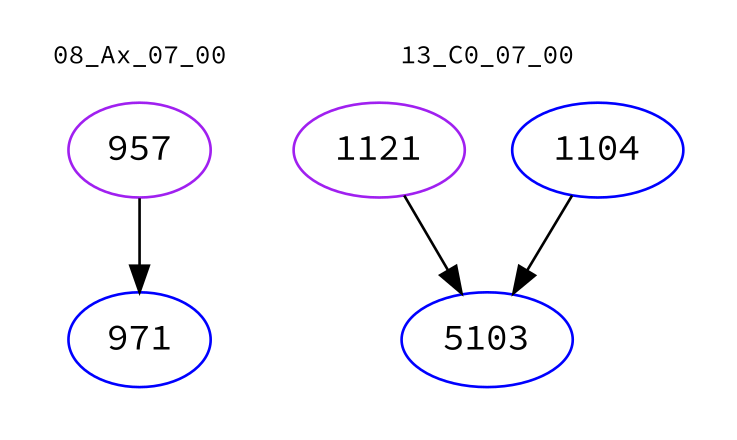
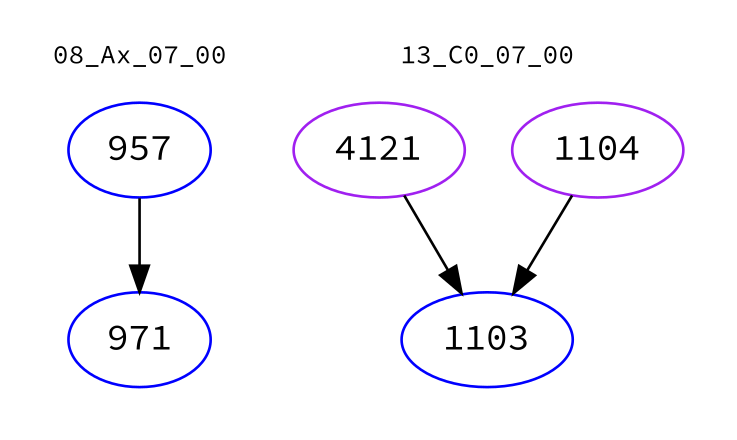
node "957": color purple -> blue
node "1121": label "1121" -> "4121"
node "1104": color blue -> purple
node "5103": label "5103" -> "1103"
